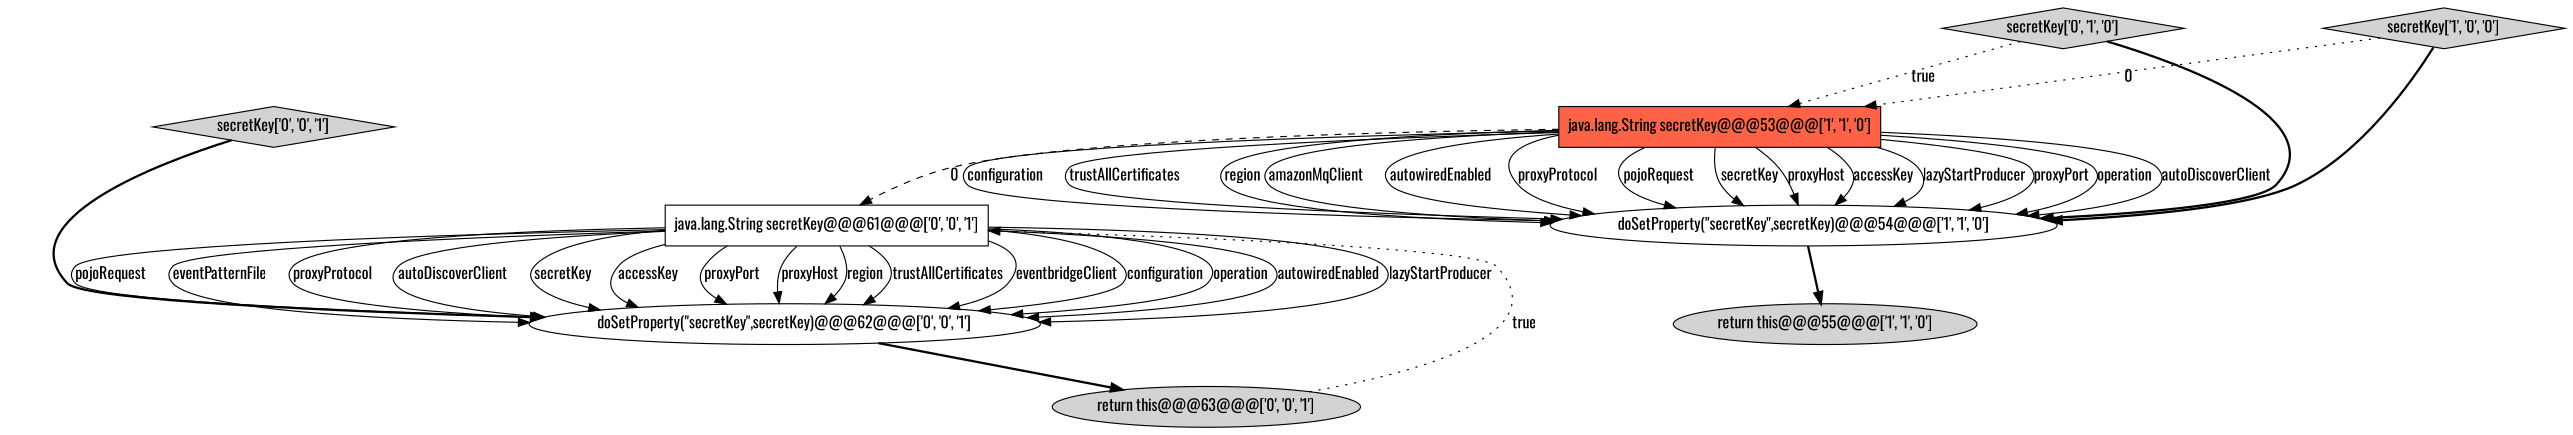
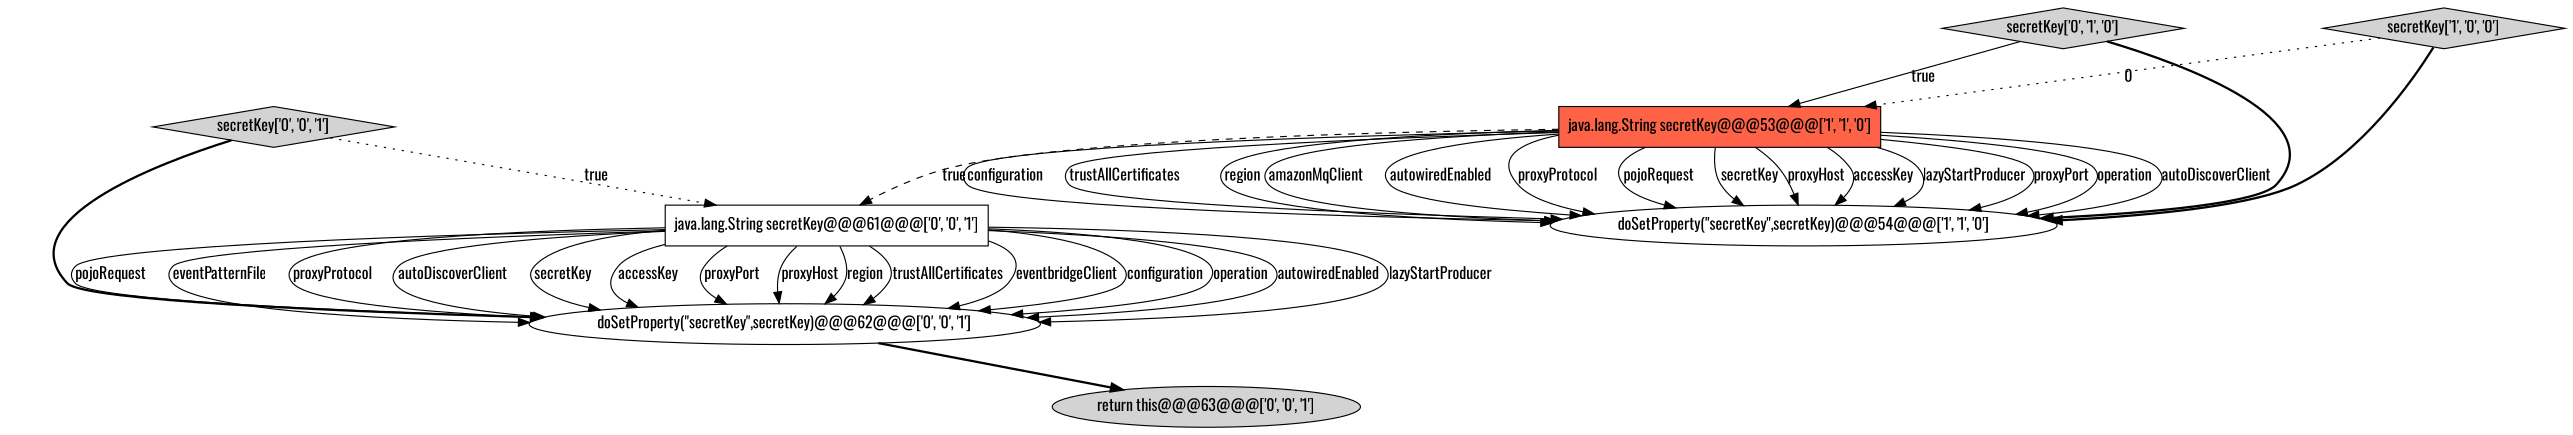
edge "secretKey['0', '1', '0']" -> "java.lang.String secretKey@@@53@@@['1', '1', '0']": style dotted -> solid
edge "java.lang.String secretKey@@@53@@@['1', '1', '0']" -> "java.lang.String secretKey@@@61@@@['0', '0', '1']": label "0" -> "true"
edge "return this@@@63@@@['0', '0', '1']" -> "java.lang.String secretKey@@@61@@@['0', '0', '1']": now "secretKey['0', '0', '1']" -> "java.lang.String secretKey@@@61@@@['0', '0', '1']"
node "return this@@@55@@@['1', '1', '0']": removed
